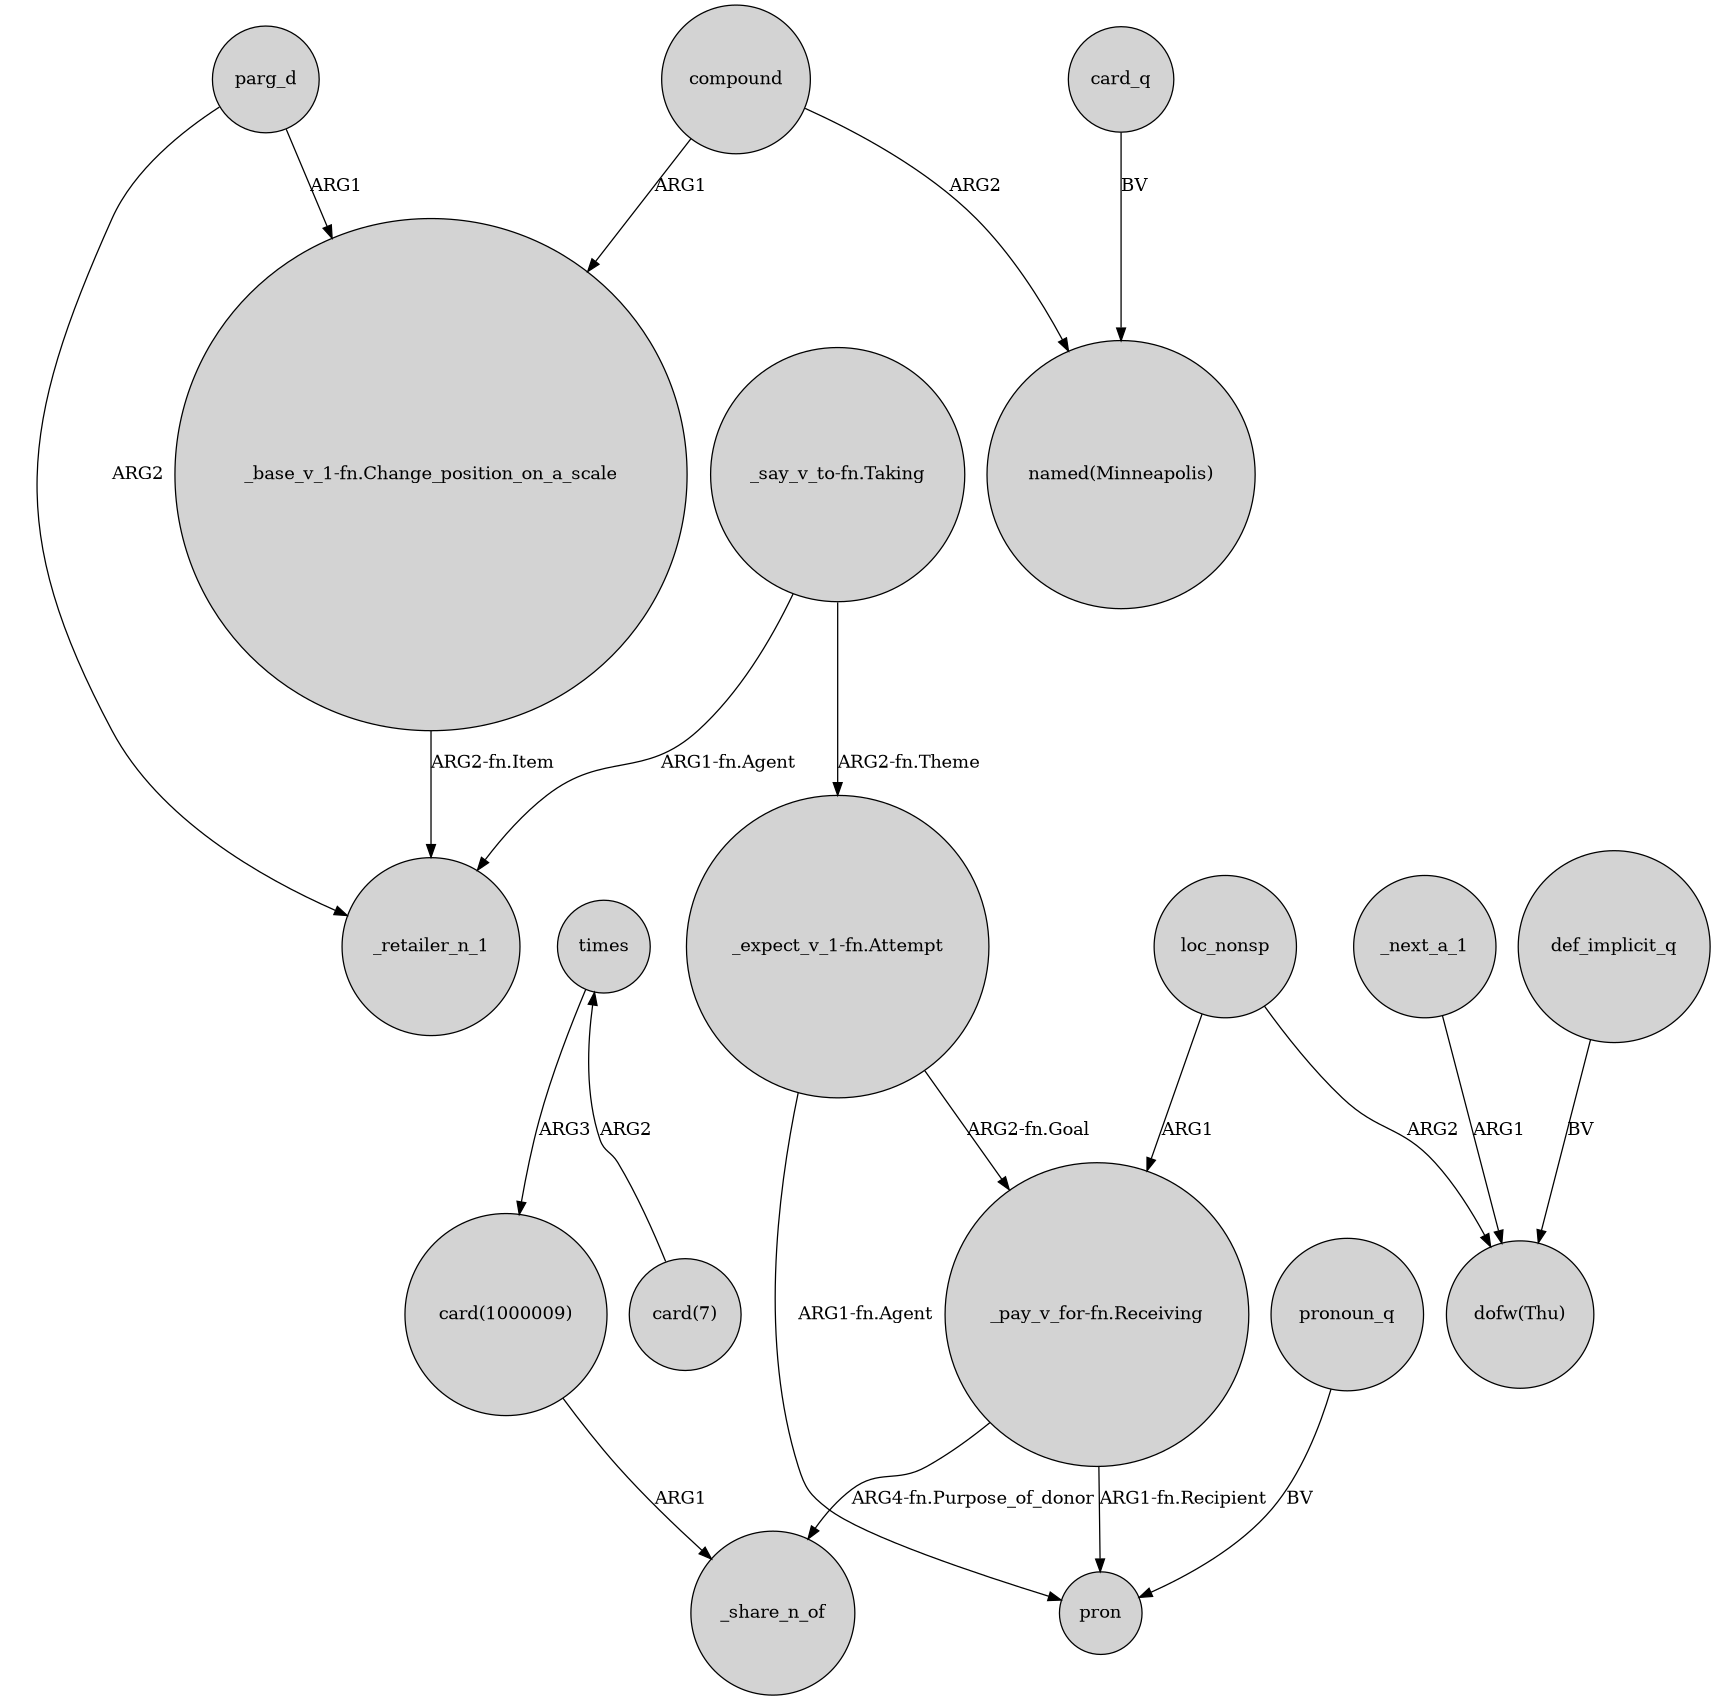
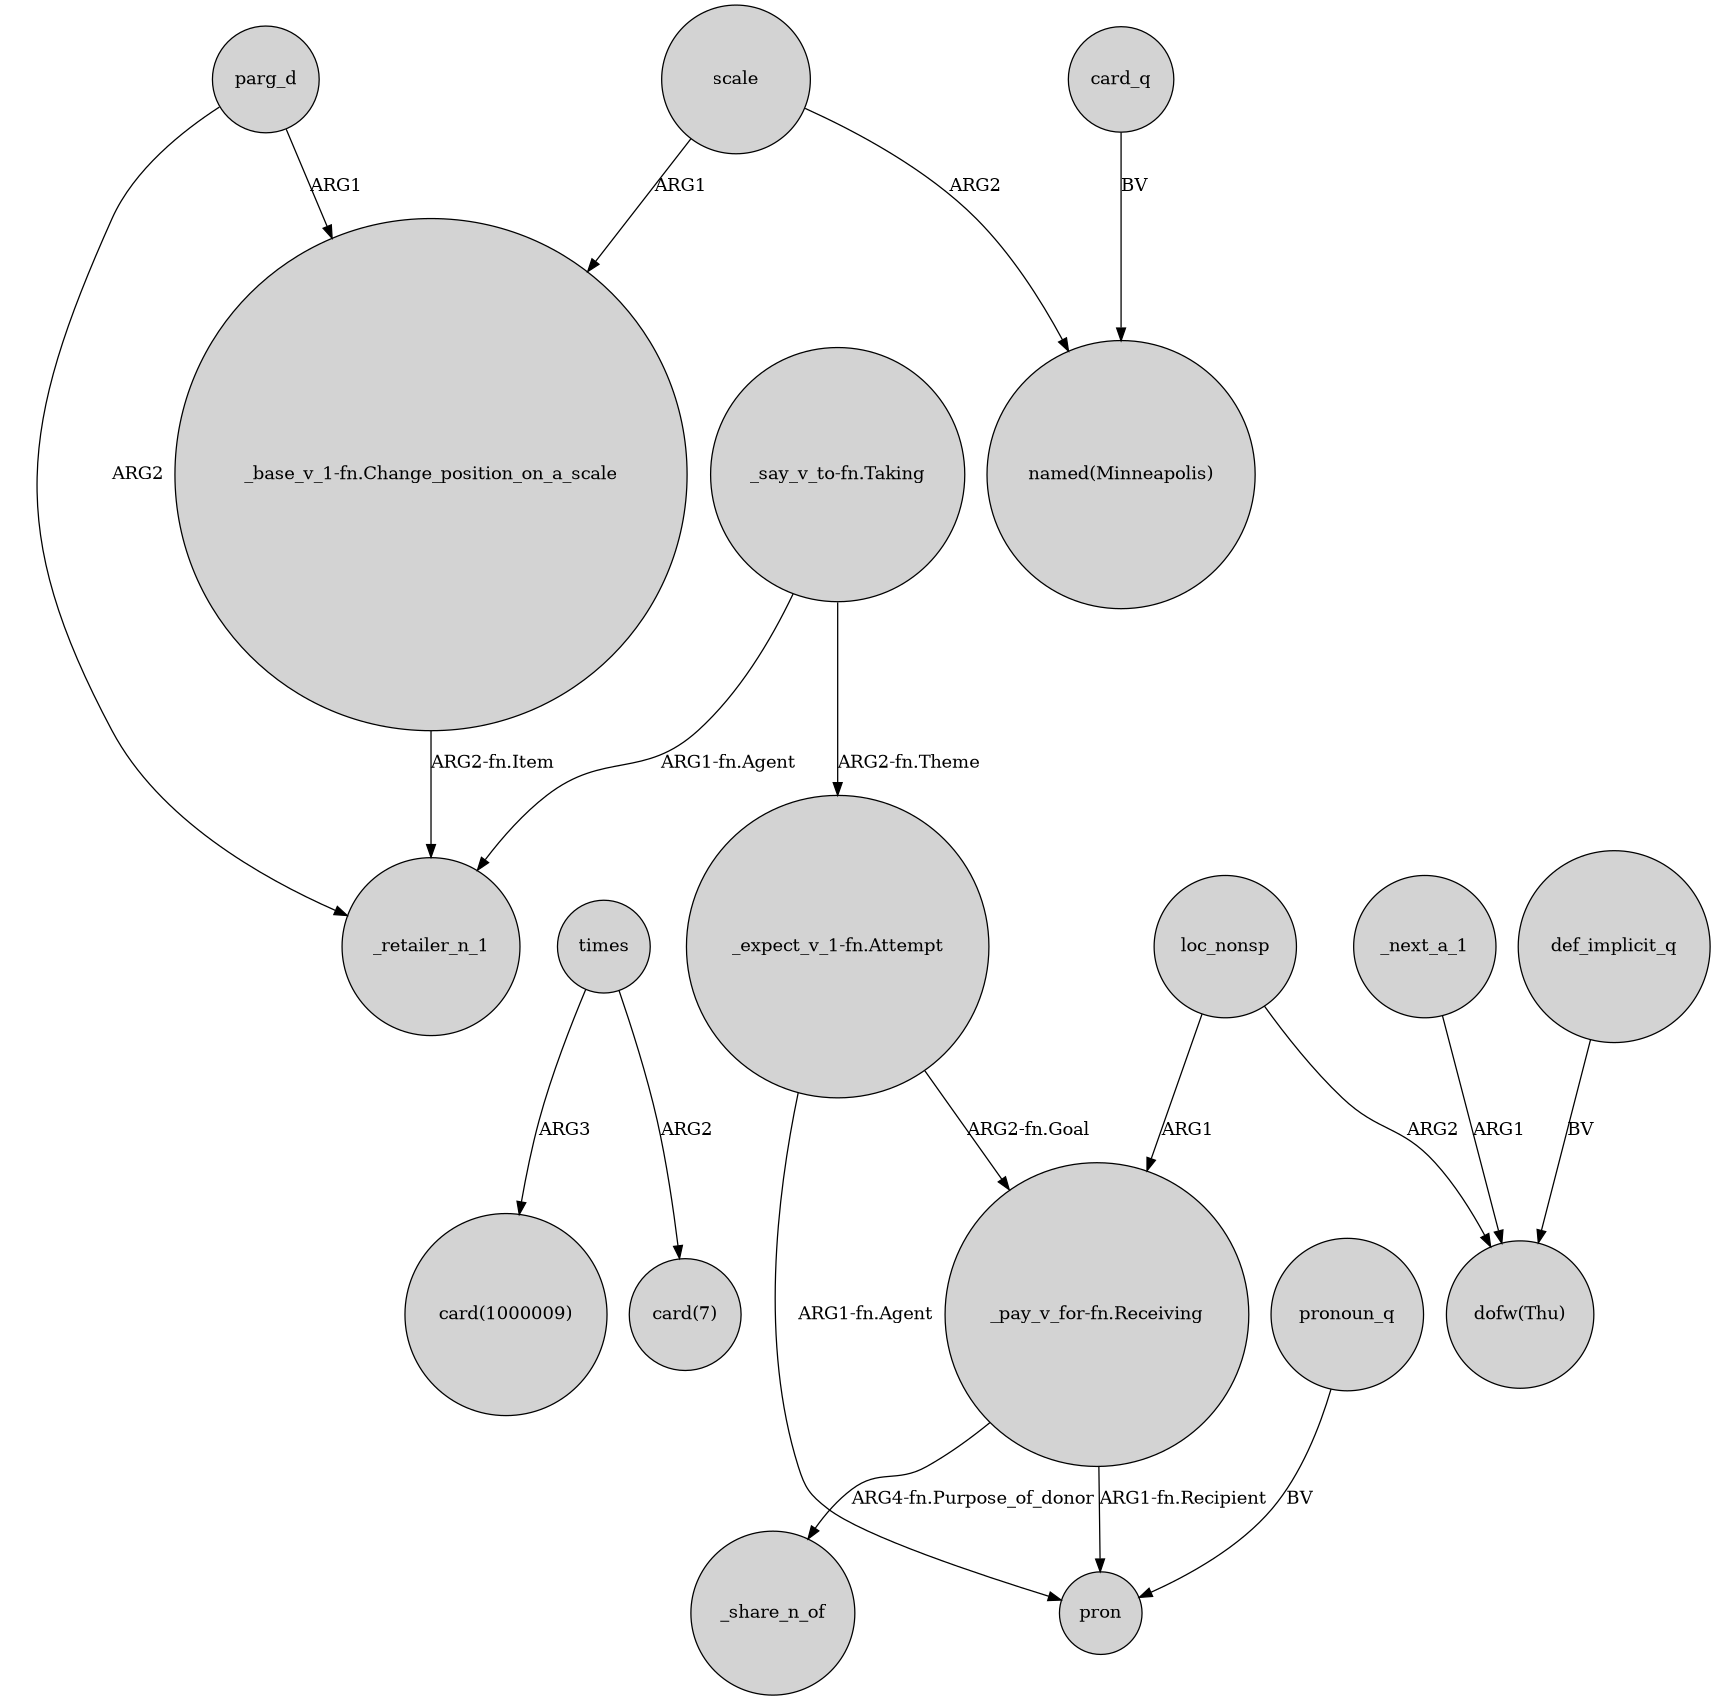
node "compound": label "compound" -> "scale"
edge "card(7)" -> "times": reversed
edge "card(1000009)" -> "_share_n_of": removed, label "ARG1"
